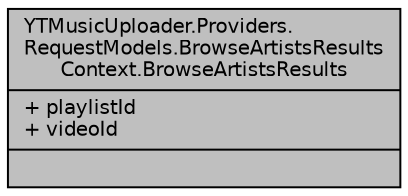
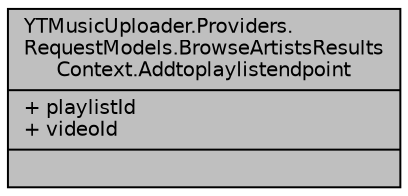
node "YTMusicUploader.Providers.": text "Context.BrowseArtistsResults" -> "Context.Addtoplaylistendpoint"
